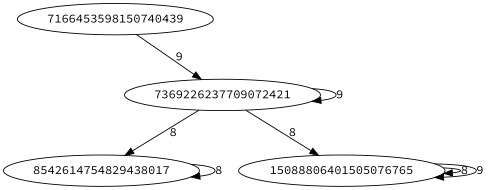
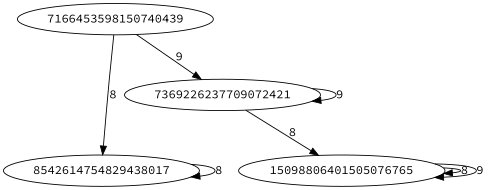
edge "7369226237709072421" -> "8542614754829438017": now "7166453598150740439" -> "8542614754829438017"
node "15088806401505076765": label "15088806401505076765" -> "15098806401505076765"
